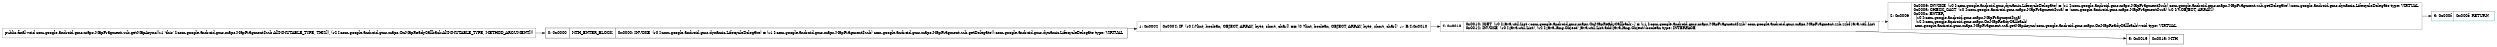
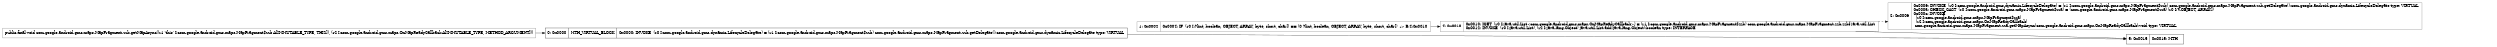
node "2: 0x0006": text "0x000c: ENTER" -> "0x000c: INVOKE"
node "3: 0x000f": removed
edge "0: 0x0000" -> "1: 0x0004": now "0: 0x0000" -> "5: 0x0015"
node "0: 0x0000": text "MTH_ENTER_BLOCK" -> "MTH_VIRTUAL_BLOCK"
